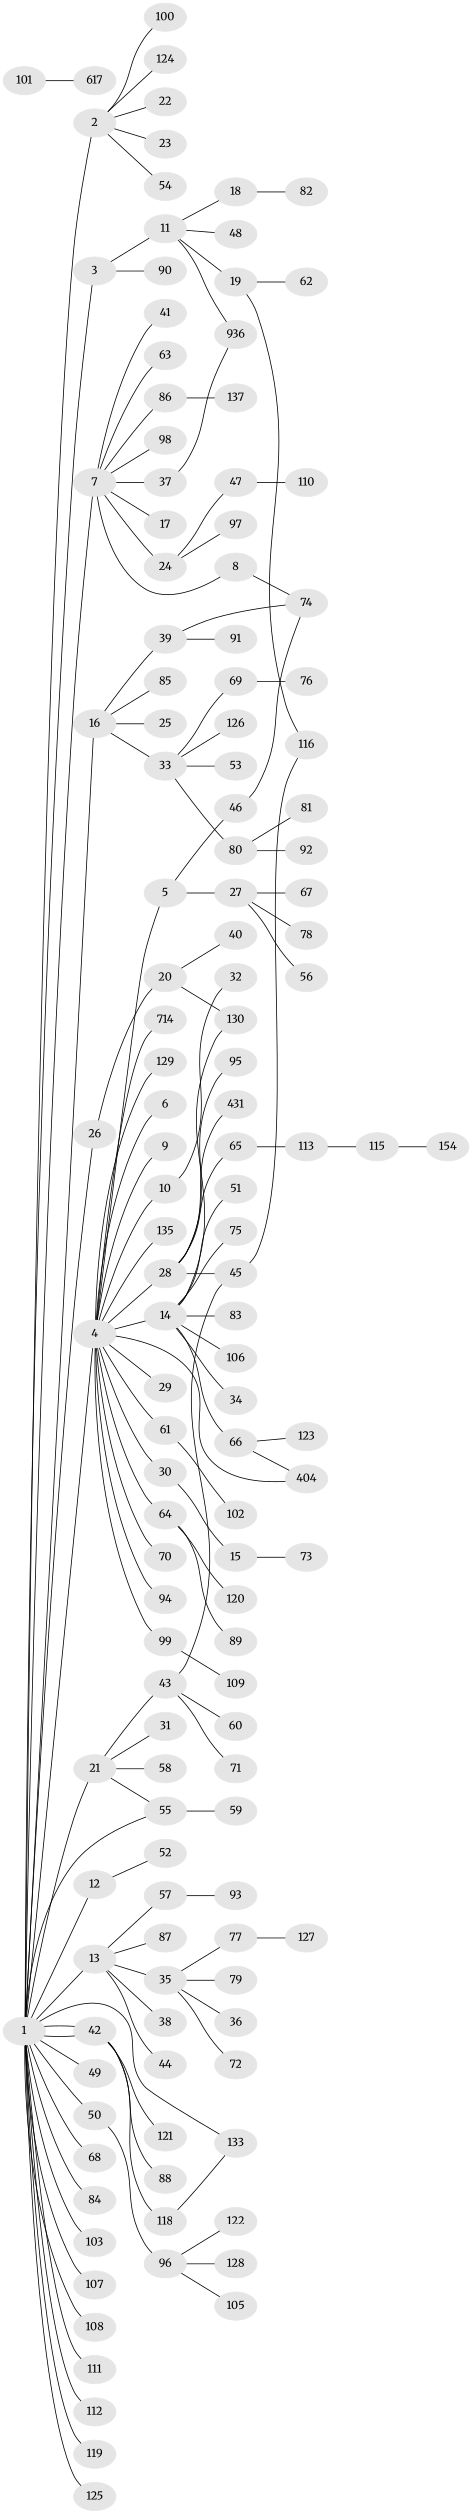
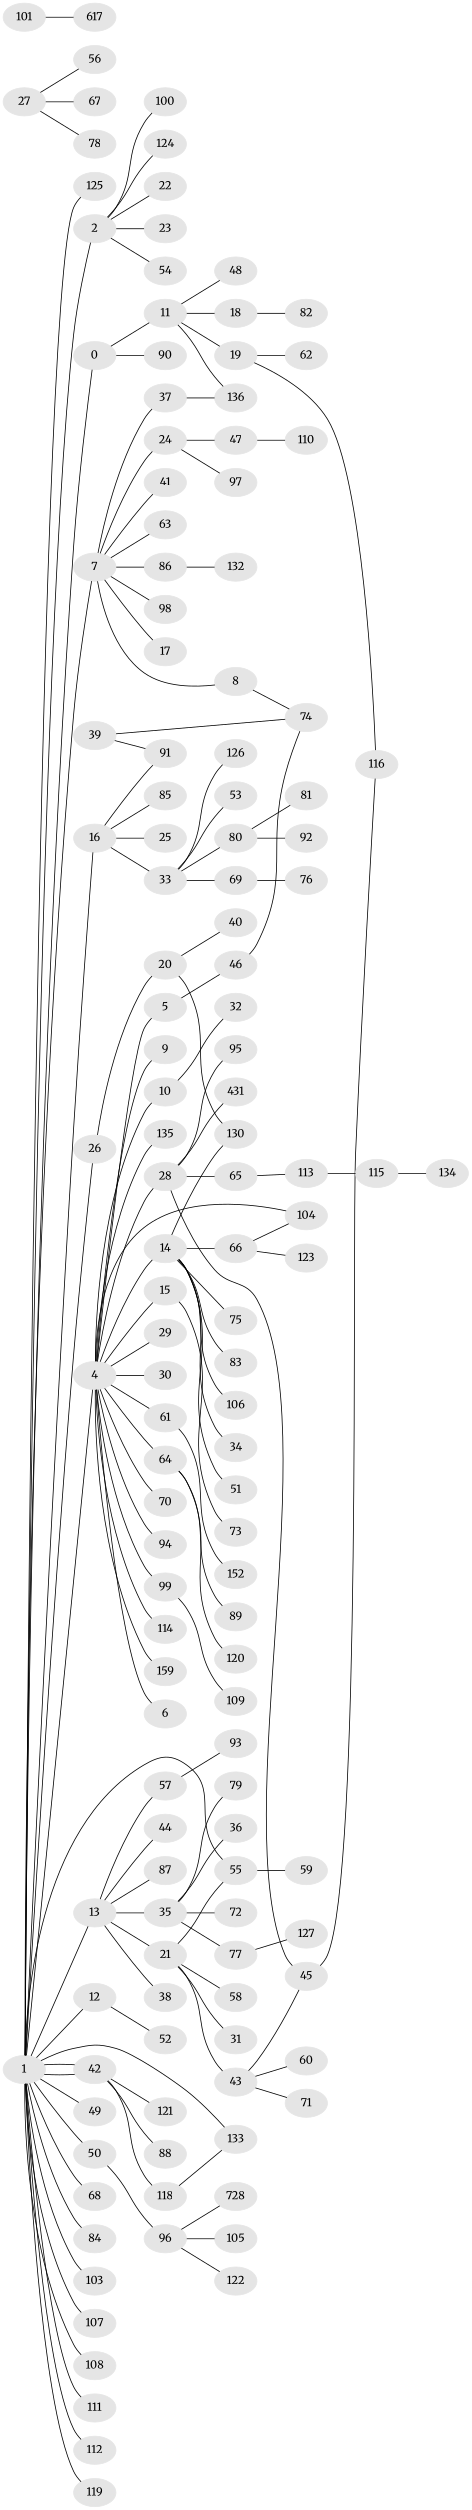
node "3": label "3" -> "0"
node "936": label "936" -> "136"
node "137": label "137" -> "132"
edge "39" -- "16": now "91" -- "16"
edge "5" -- "27": removed
node "714": label "714" -> "114"
node "129": label "129" -> "159"
node "154": label "154" -> "134"
node "404": label "404" -> "104"
edge "30" -- "15": now "4" -- "15"
node "102": label "102" -> "152"
edge "21" -- "1": now "21" -- "13"
node "128": label "128" -> "728"
